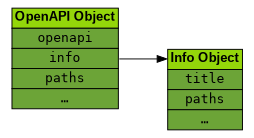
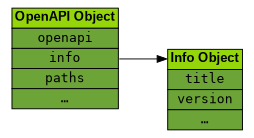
node "Info Object": text "paths" -> "version"
